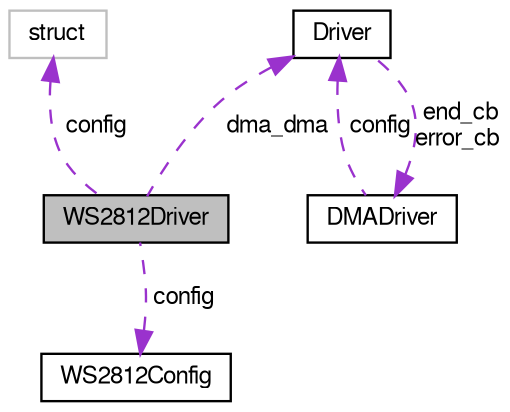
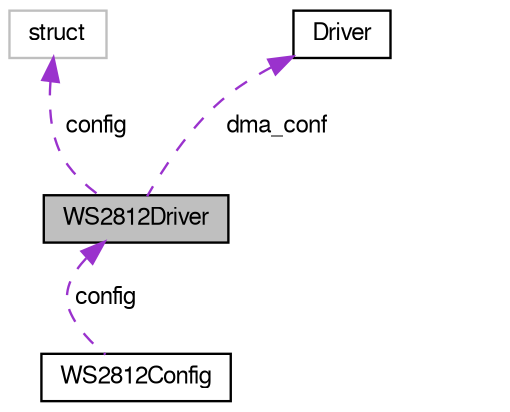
edge "WS2812Driver" -> "Driver": label " dma_dma" -> " dma_conf"
node "DMADriver": removed
edge "WS2812Driver" -> "WS2812Config": reversed
